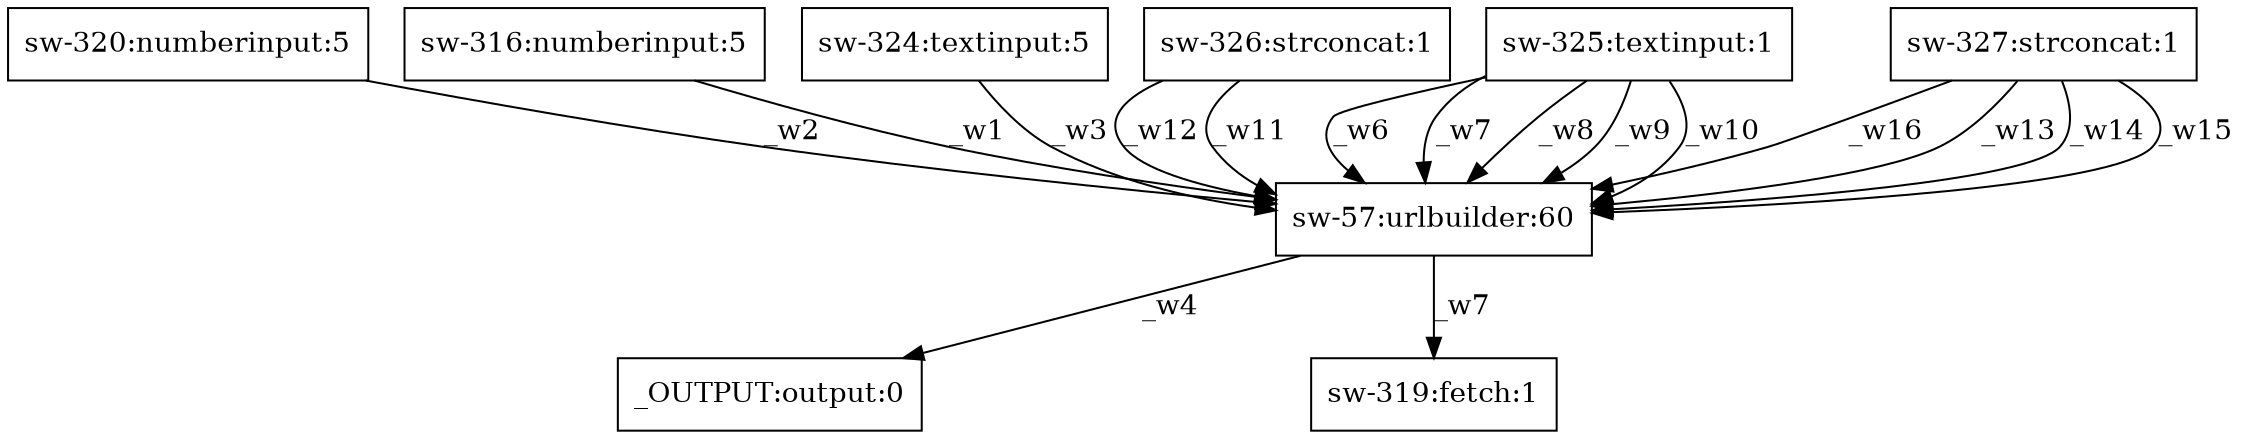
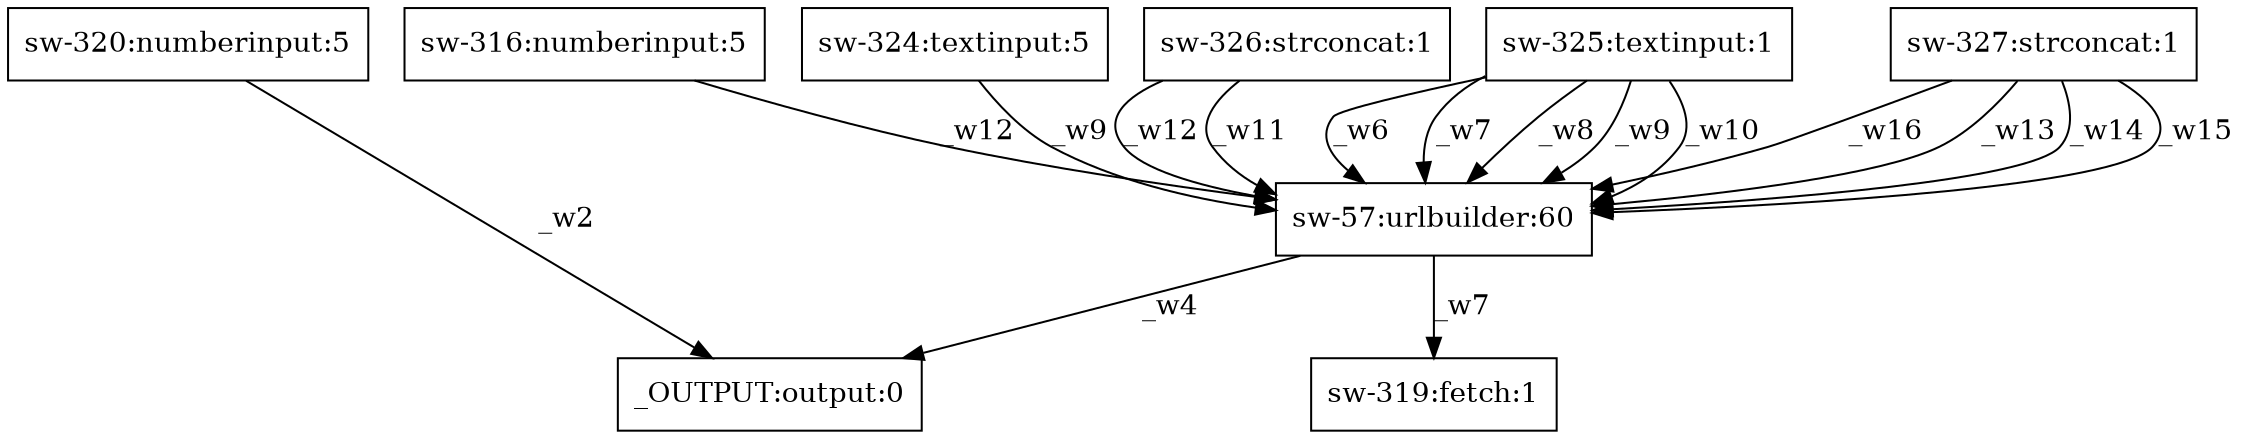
edge "sw-316:numberinput:5" -> "sw-57:urlbuilder:60": label "_w1" -> "_w12"
edge "sw-324:textinput:5" -> "sw-57:urlbuilder:60": label "_w3" -> "_w9"
edge "sw-320:numberinput:5" -> "sw-57:urlbuilder:60": now "sw-320:numberinput:5" -> "_OUTPUT:output:0"
